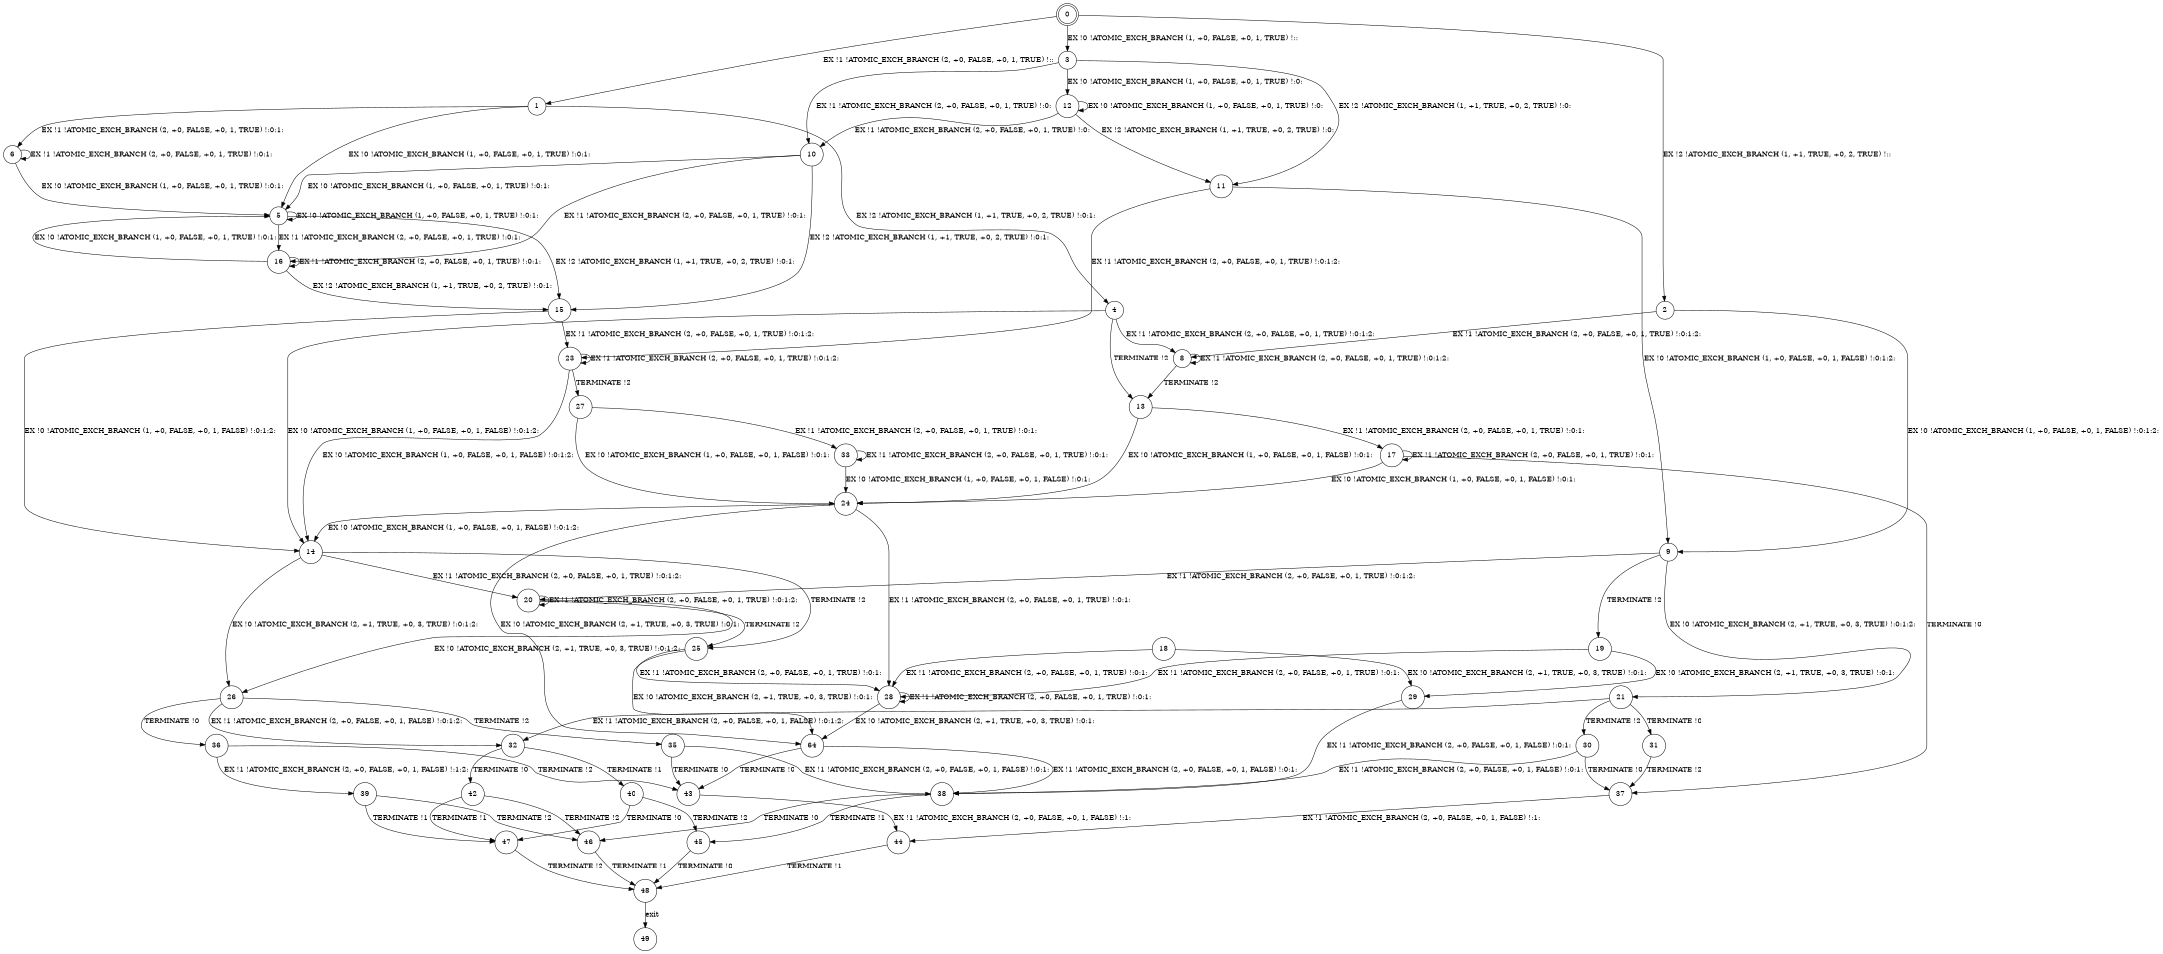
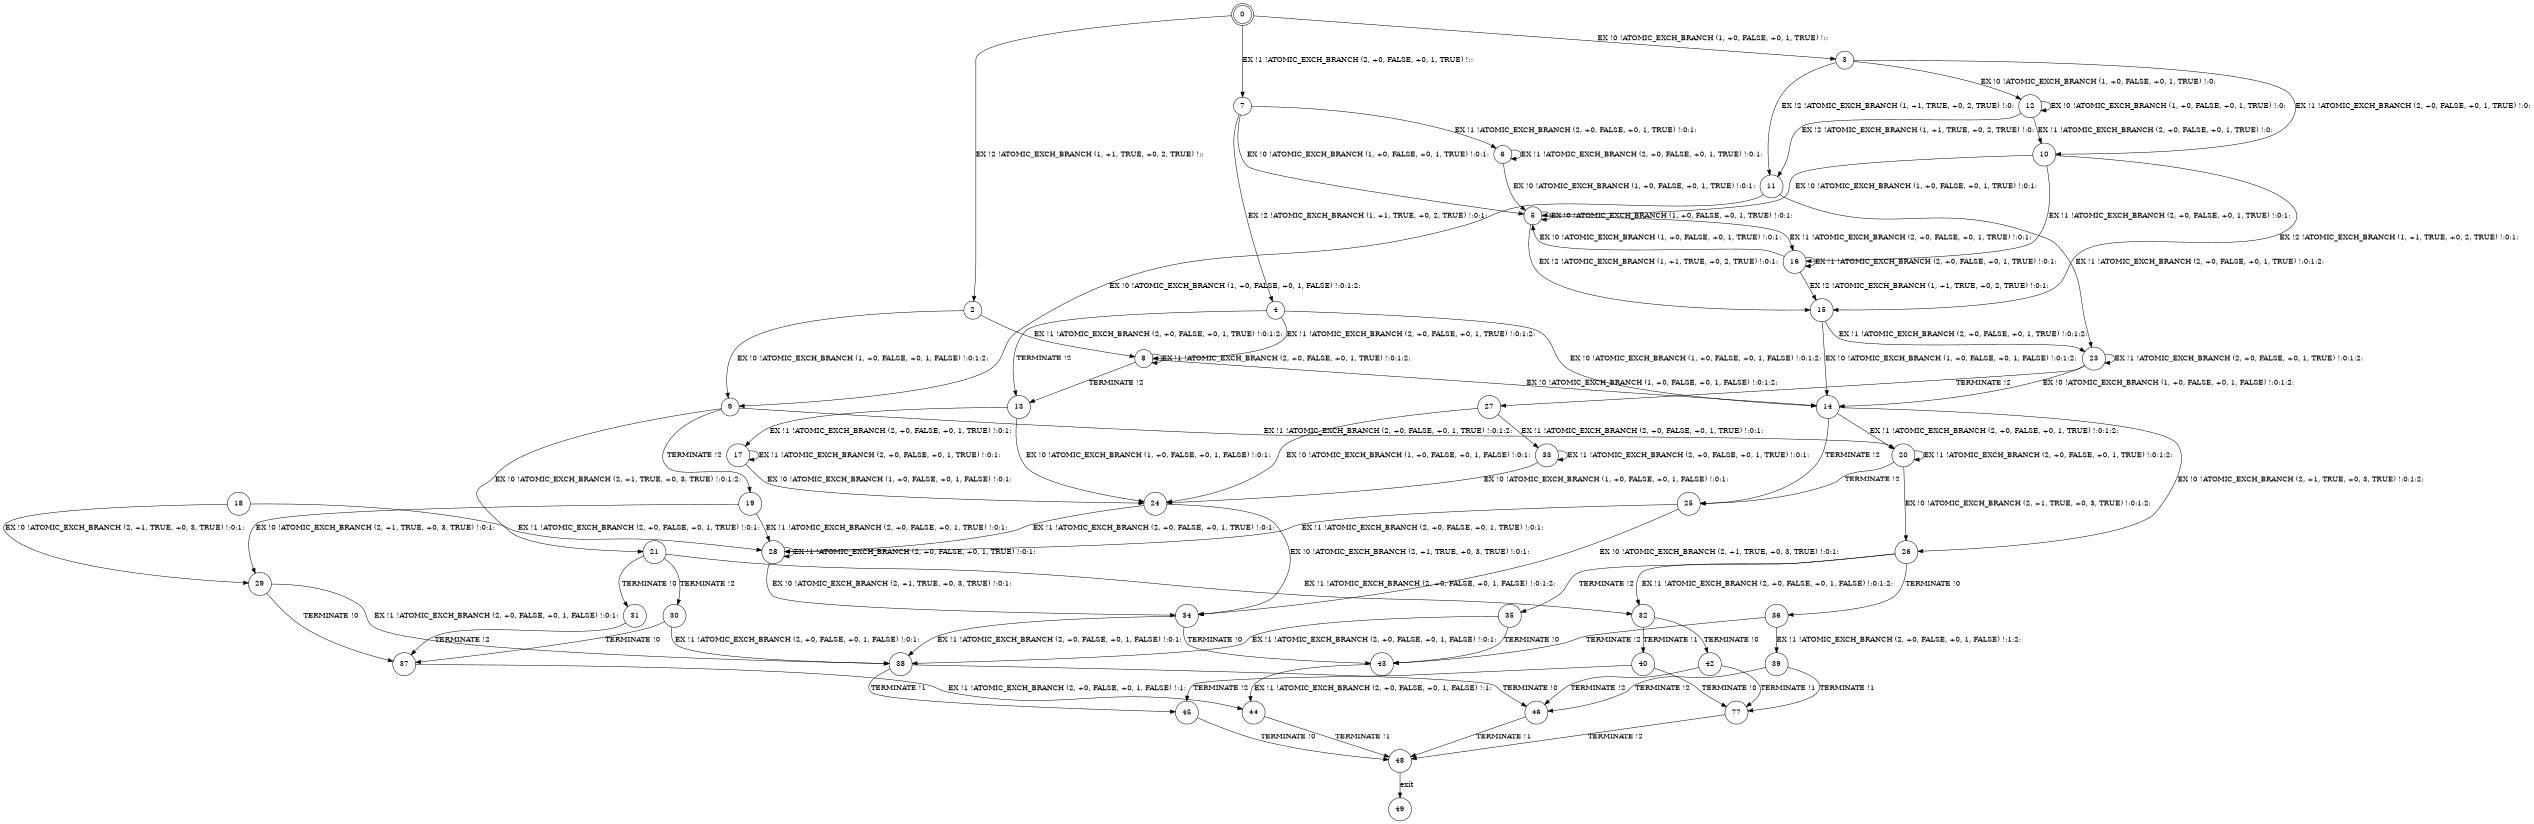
node "1": label "1" -> "7"
edge "24" -> "14": now "8" -> "14"
edge "17" -> "37": now "29" -> "37"
node "64": label "64" -> "34"
node "47": label "47" -> "77"
